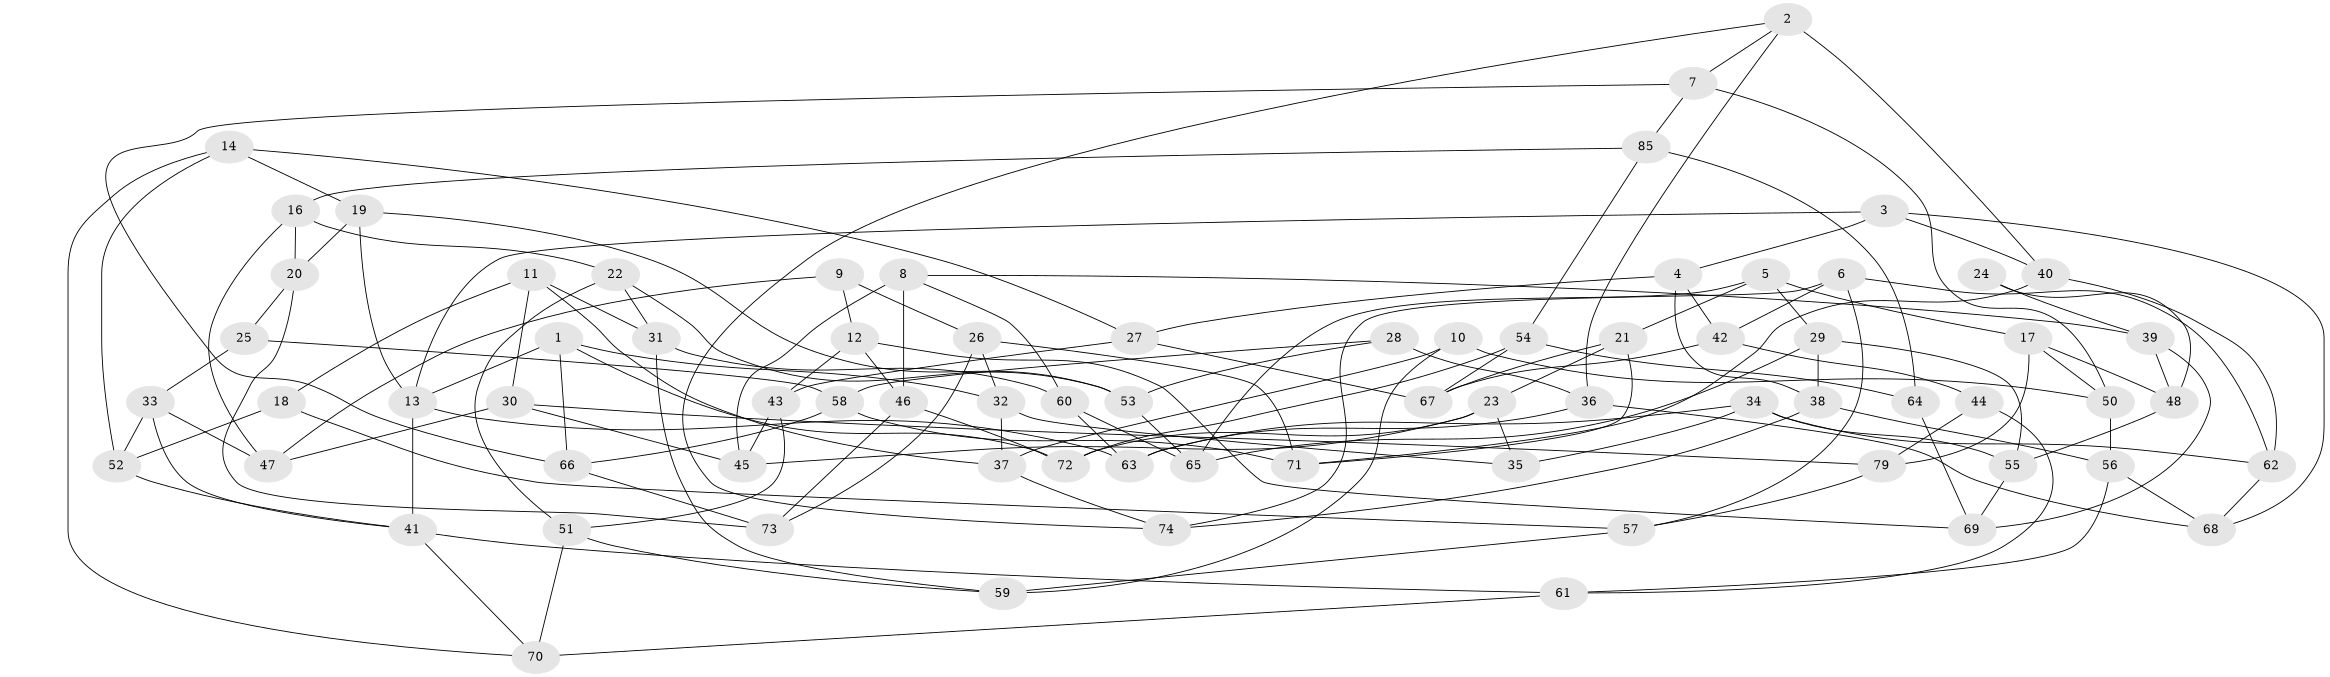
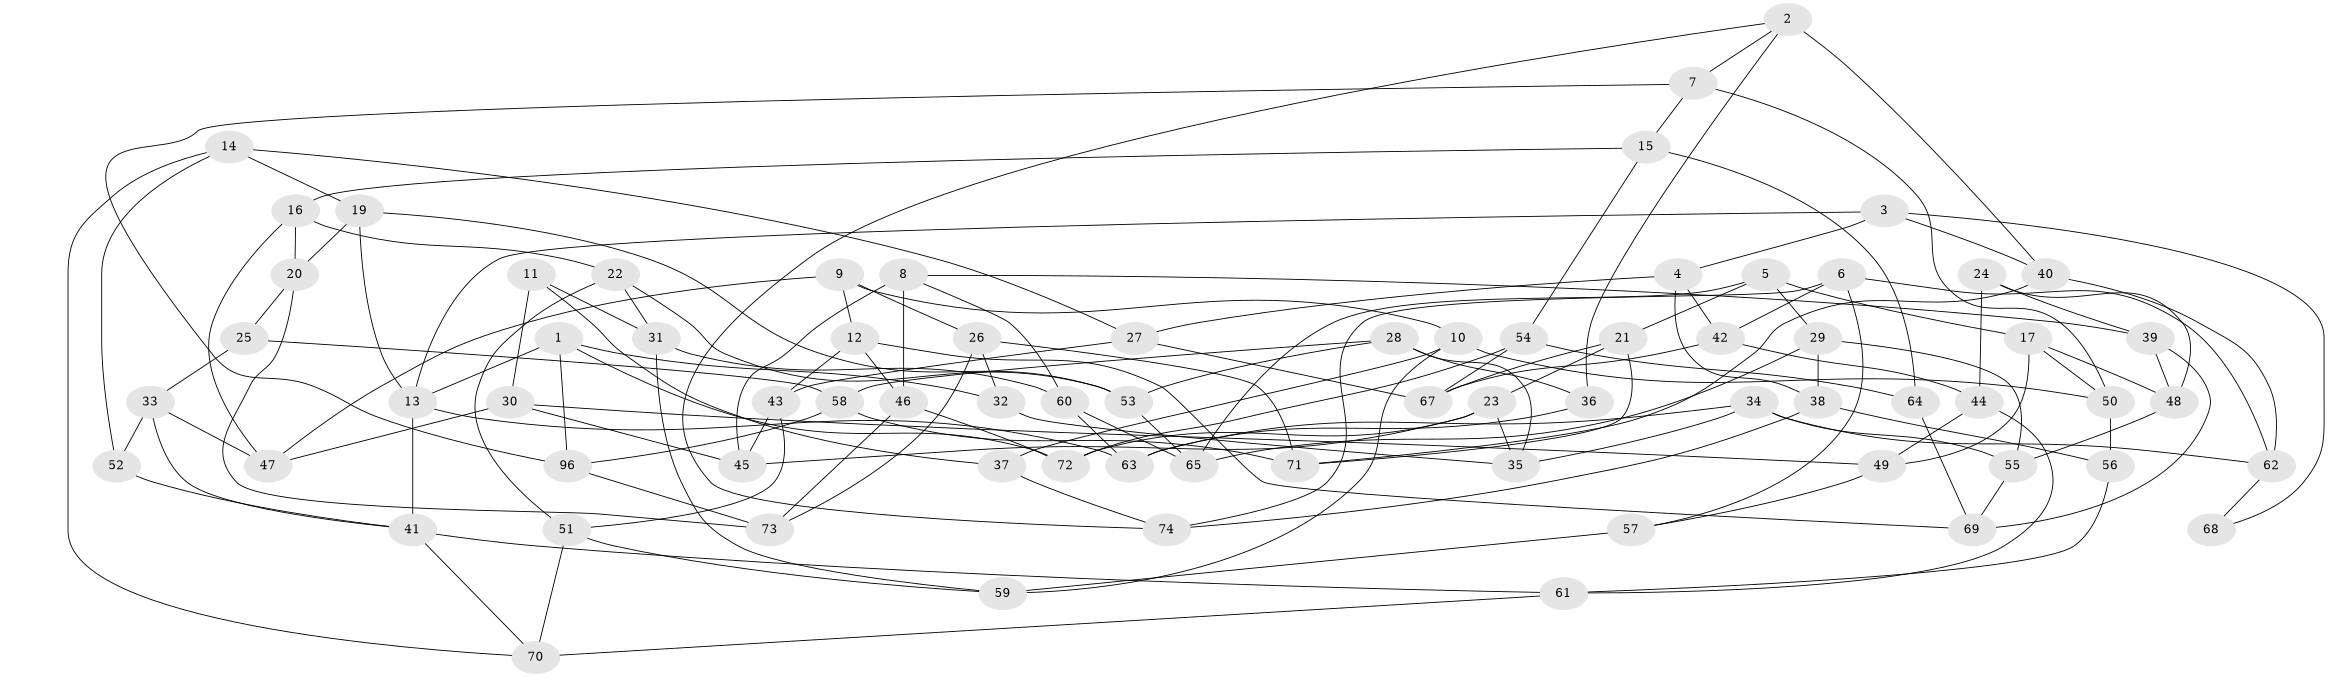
node "85": label "85" -> "15"
edge "9" -- "10": added
edge "24" -- "44": added
edge "28" -- "35": added
node "18": removed
edge "32" -- "37": removed
edge "36" -- "68": removed
node "66": label "66" -> "96"
node "79": label "79" -> "49"
edge "56" -- "68": removed
